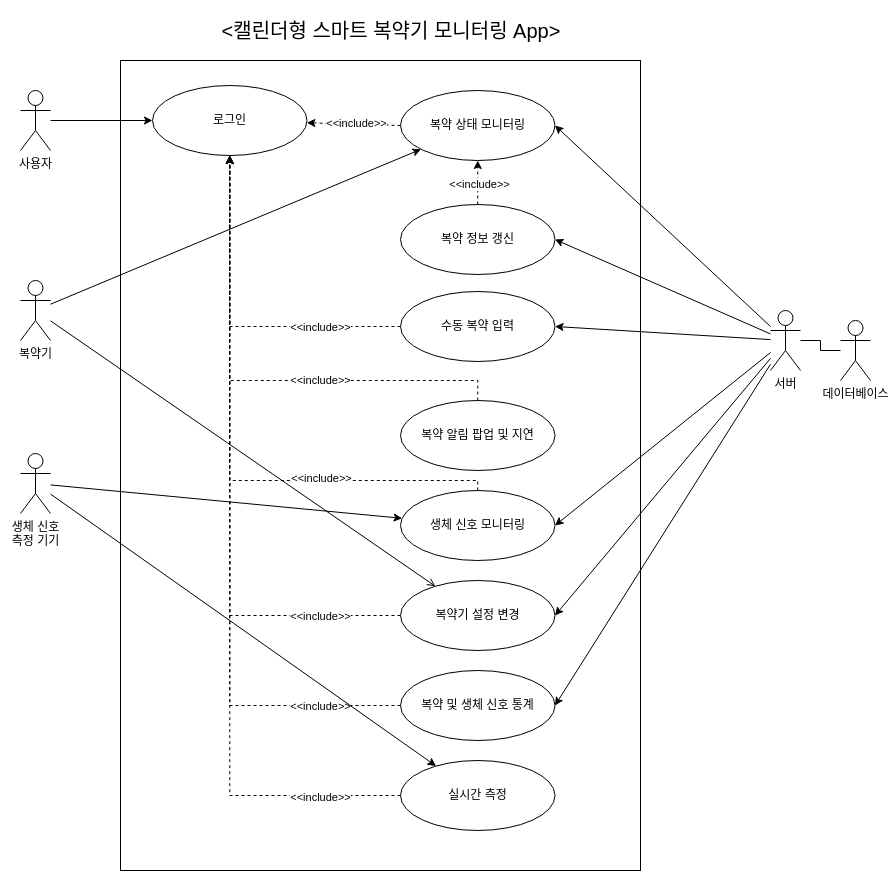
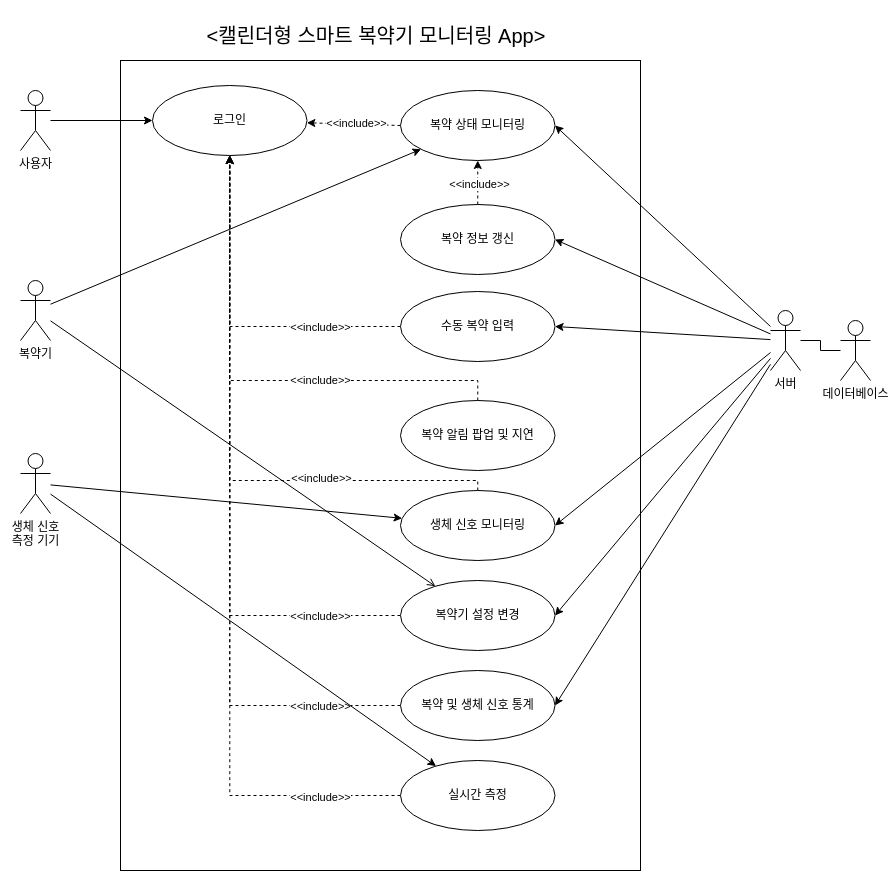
node "<캘린더형 스마트 복약기 모니터링 App>": moved (391, 31) -> (376, 36)
